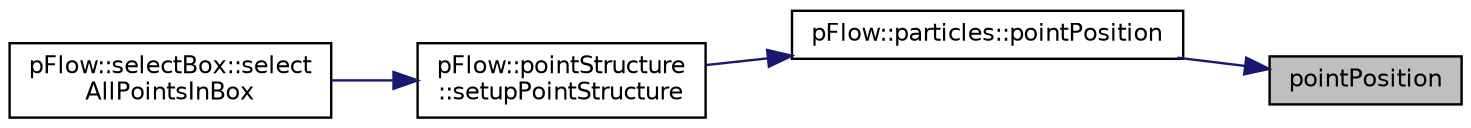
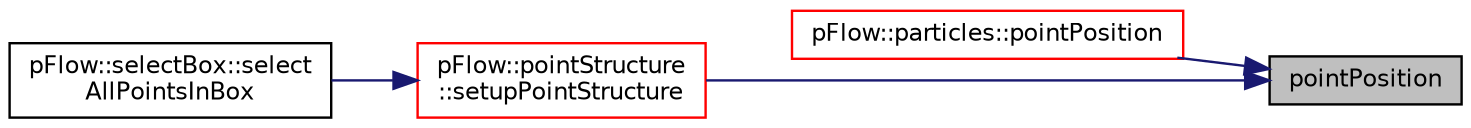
node "pFlow::particles::pointPosition": color black -> red
edge "pFlow::pointStructure ::setupPointStructure" -> "pFlow::particles::pointPosition": now "pFlow::pointStructure ::setupPointStructure" -> "pointPosition"
node "pFlow::pointStructure ::setupPointStructure": color black -> red
